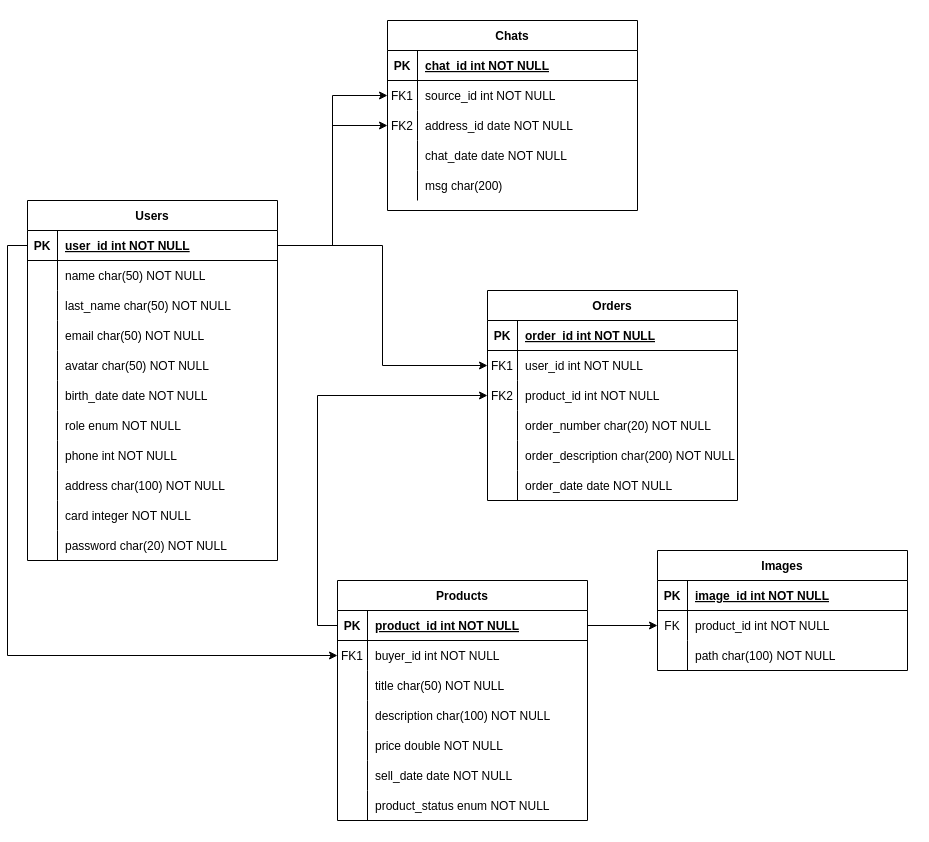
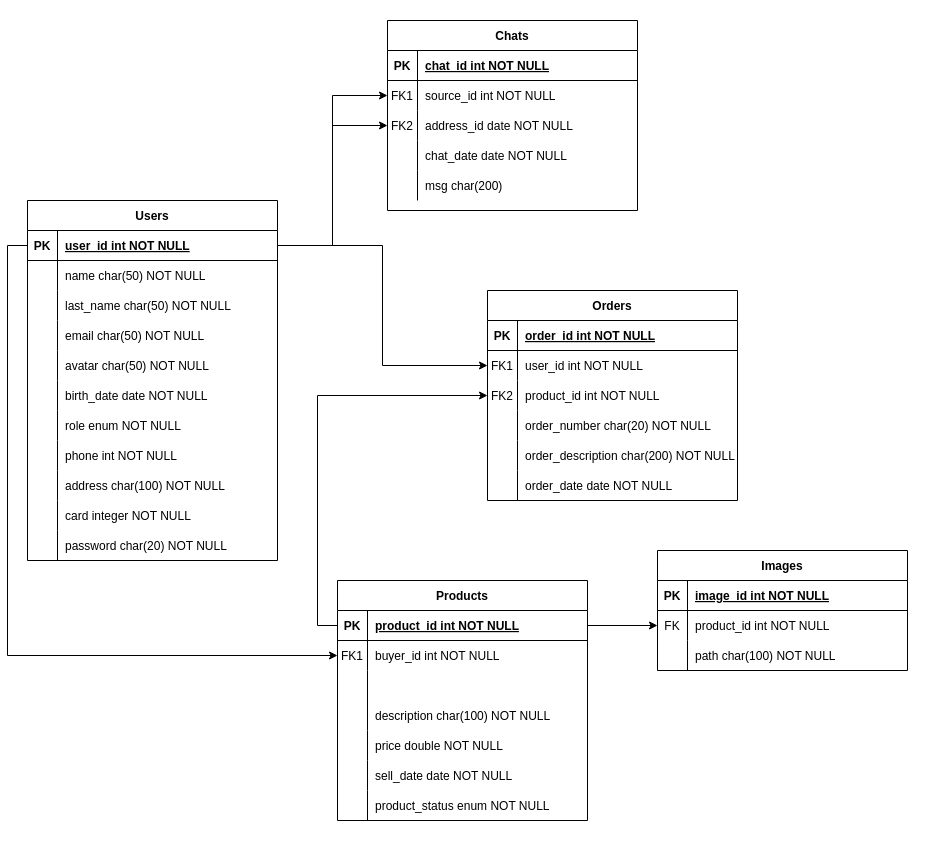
node "title char(50) NOT NULL": removed
